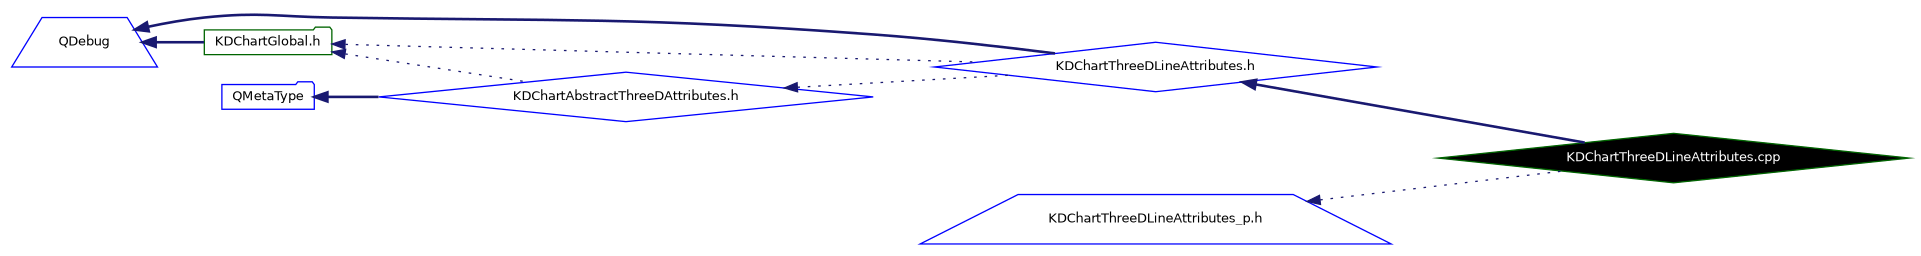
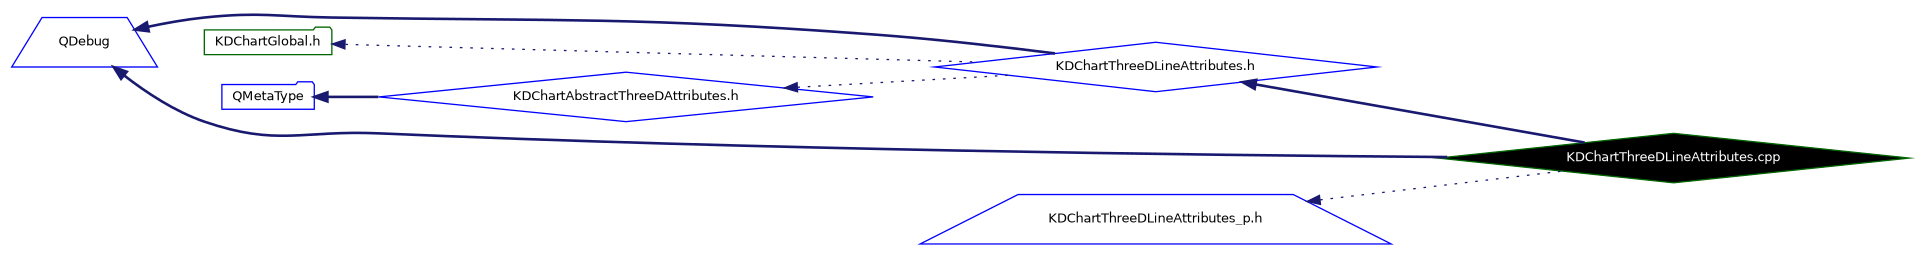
edge "KDChartGlobal.h" -> "QDebug": now "KDChartThreeDLineAttributes.cpp" -> "QDebug"
edge "KDChartAbstractThreeDAttributes.h" -> "KDChartGlobal.h": removed
